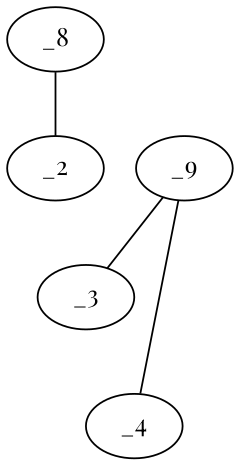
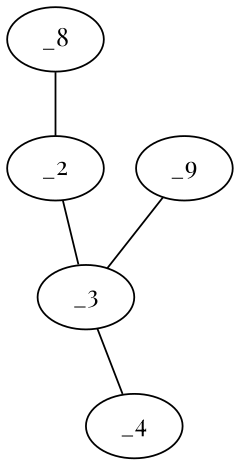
edge "_2" -- "_3": added
edge "_9" -- "_4": now "_3" -- "_4"
